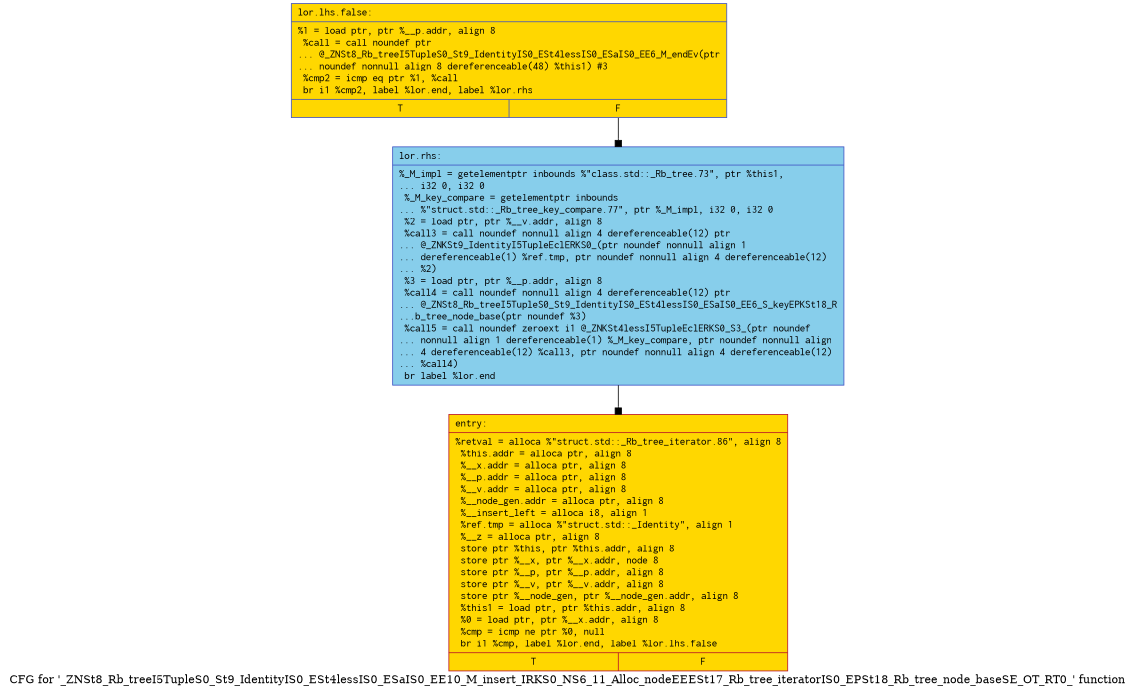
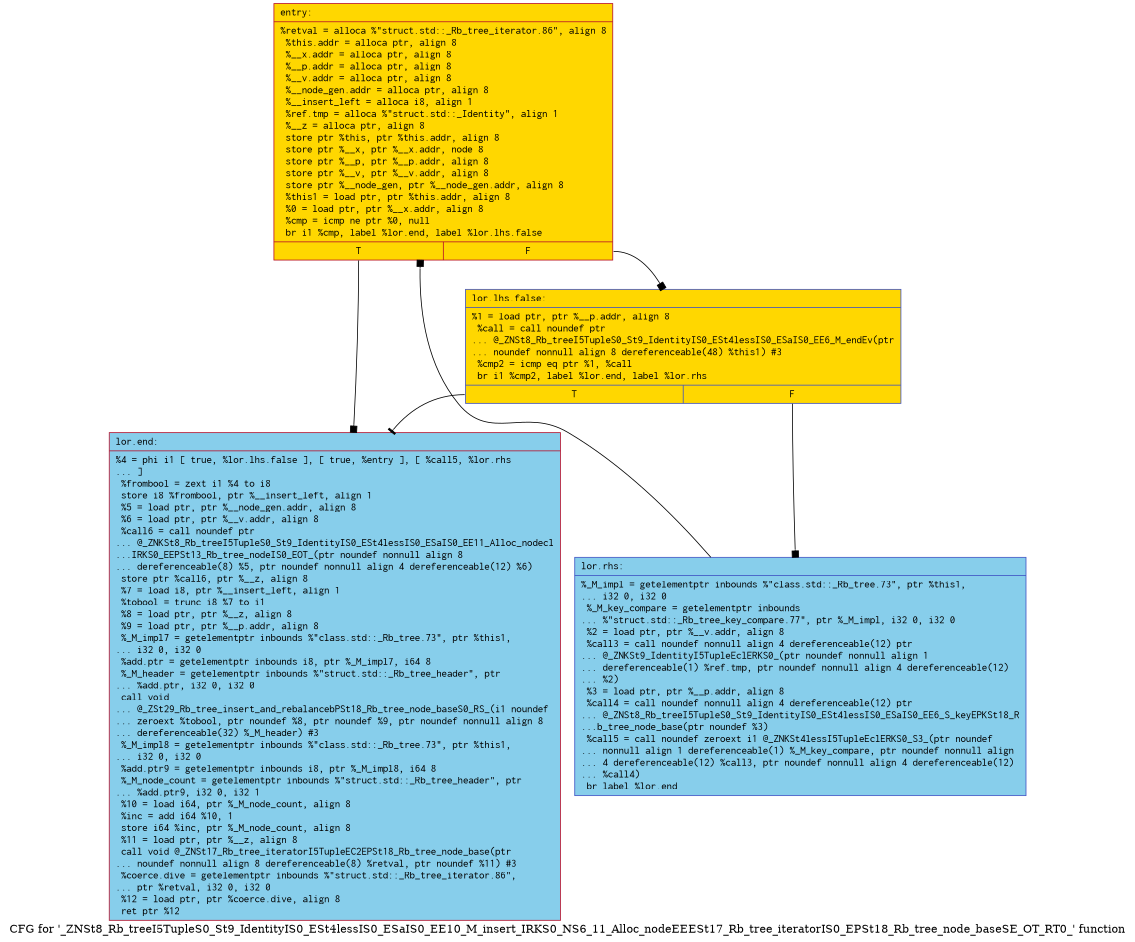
edge "entry:" -> "lor.lhs.false:": added
node "lor.end:": added
